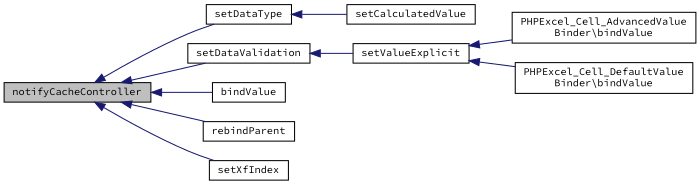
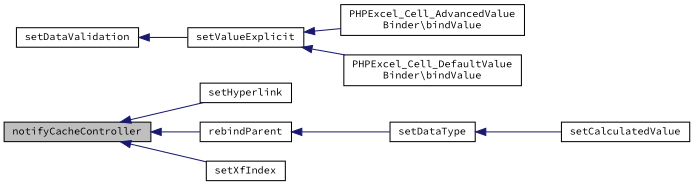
edge "setDataType" -> "notifyCacheController": now "setDataType" -> "rebindParent"
edge "setDataValidation" -> "notifyCacheController": removed
node "bindValue": label "bindValue" -> "setHyperlink"
